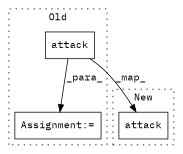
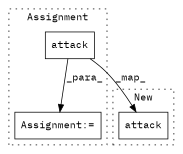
cluster "Old": label "Old" -> "Assignment"
